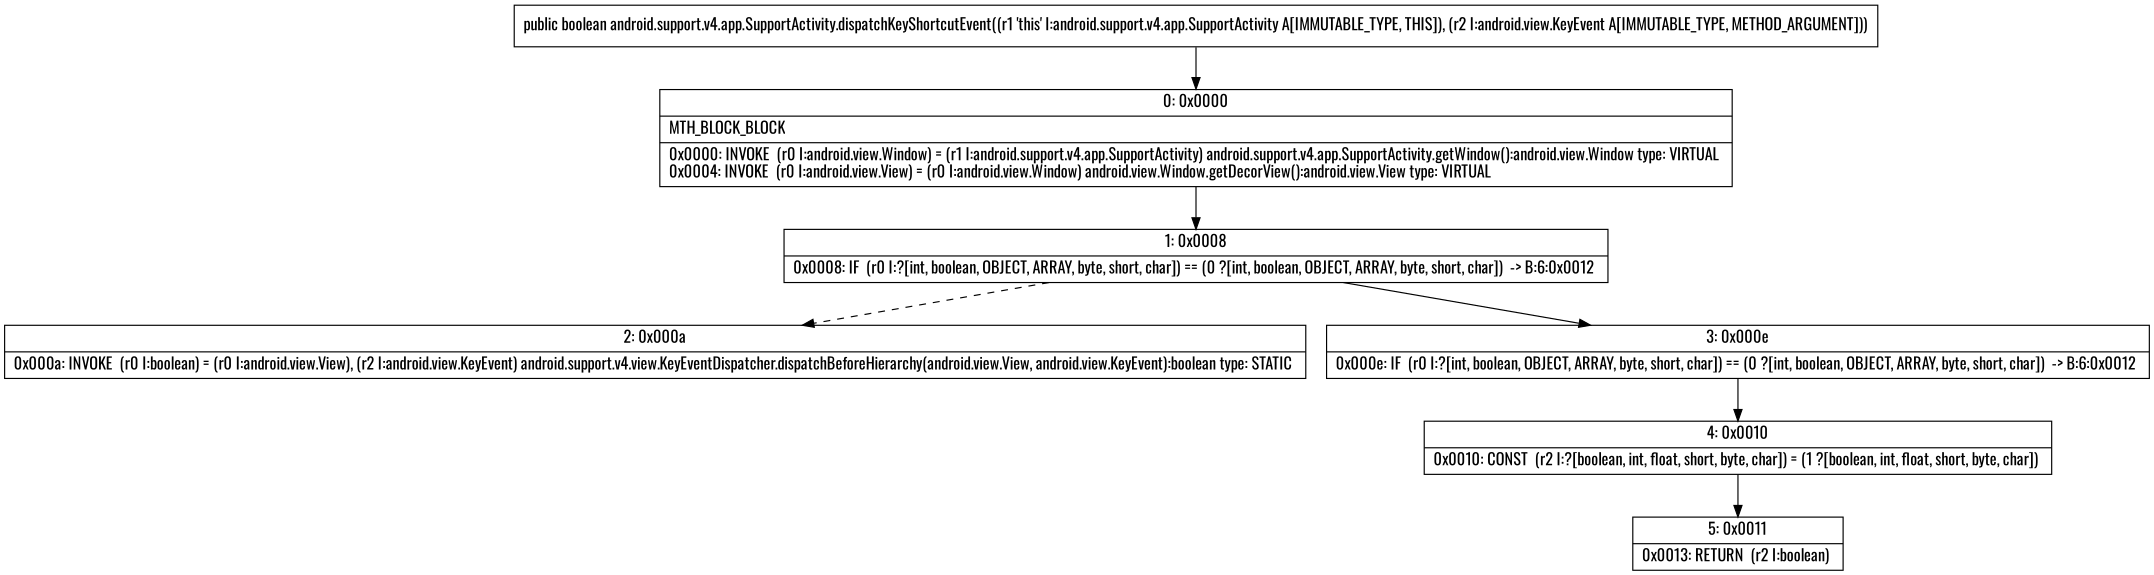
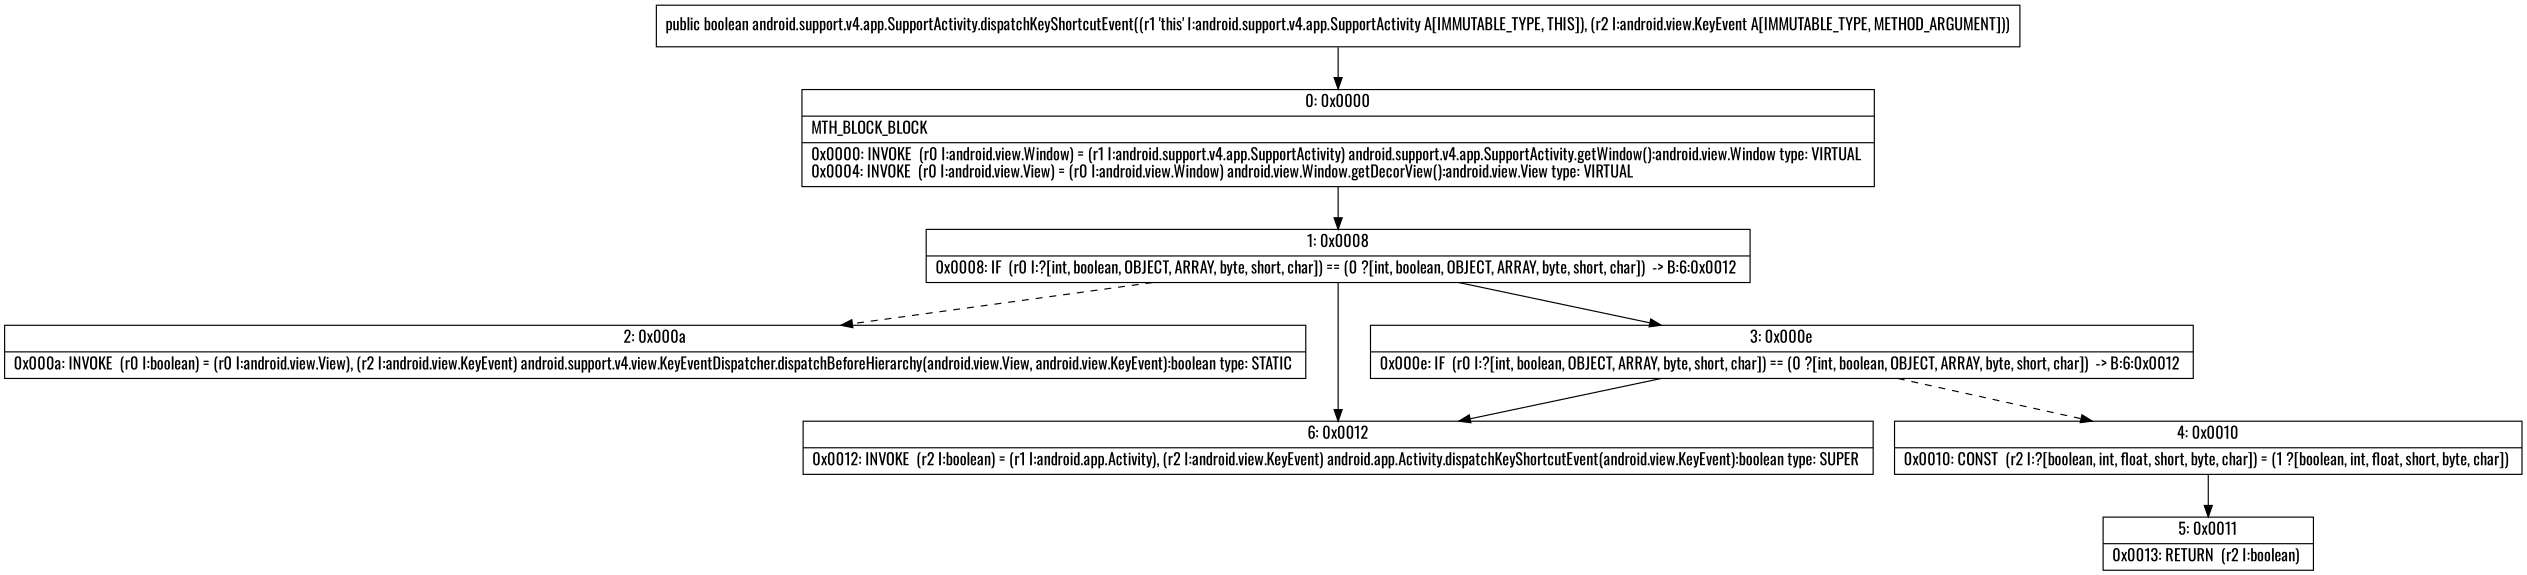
edge "3: 0x000e" -> "4: 0x0010": style solid -> dashed
node "6: 0x0012": added
